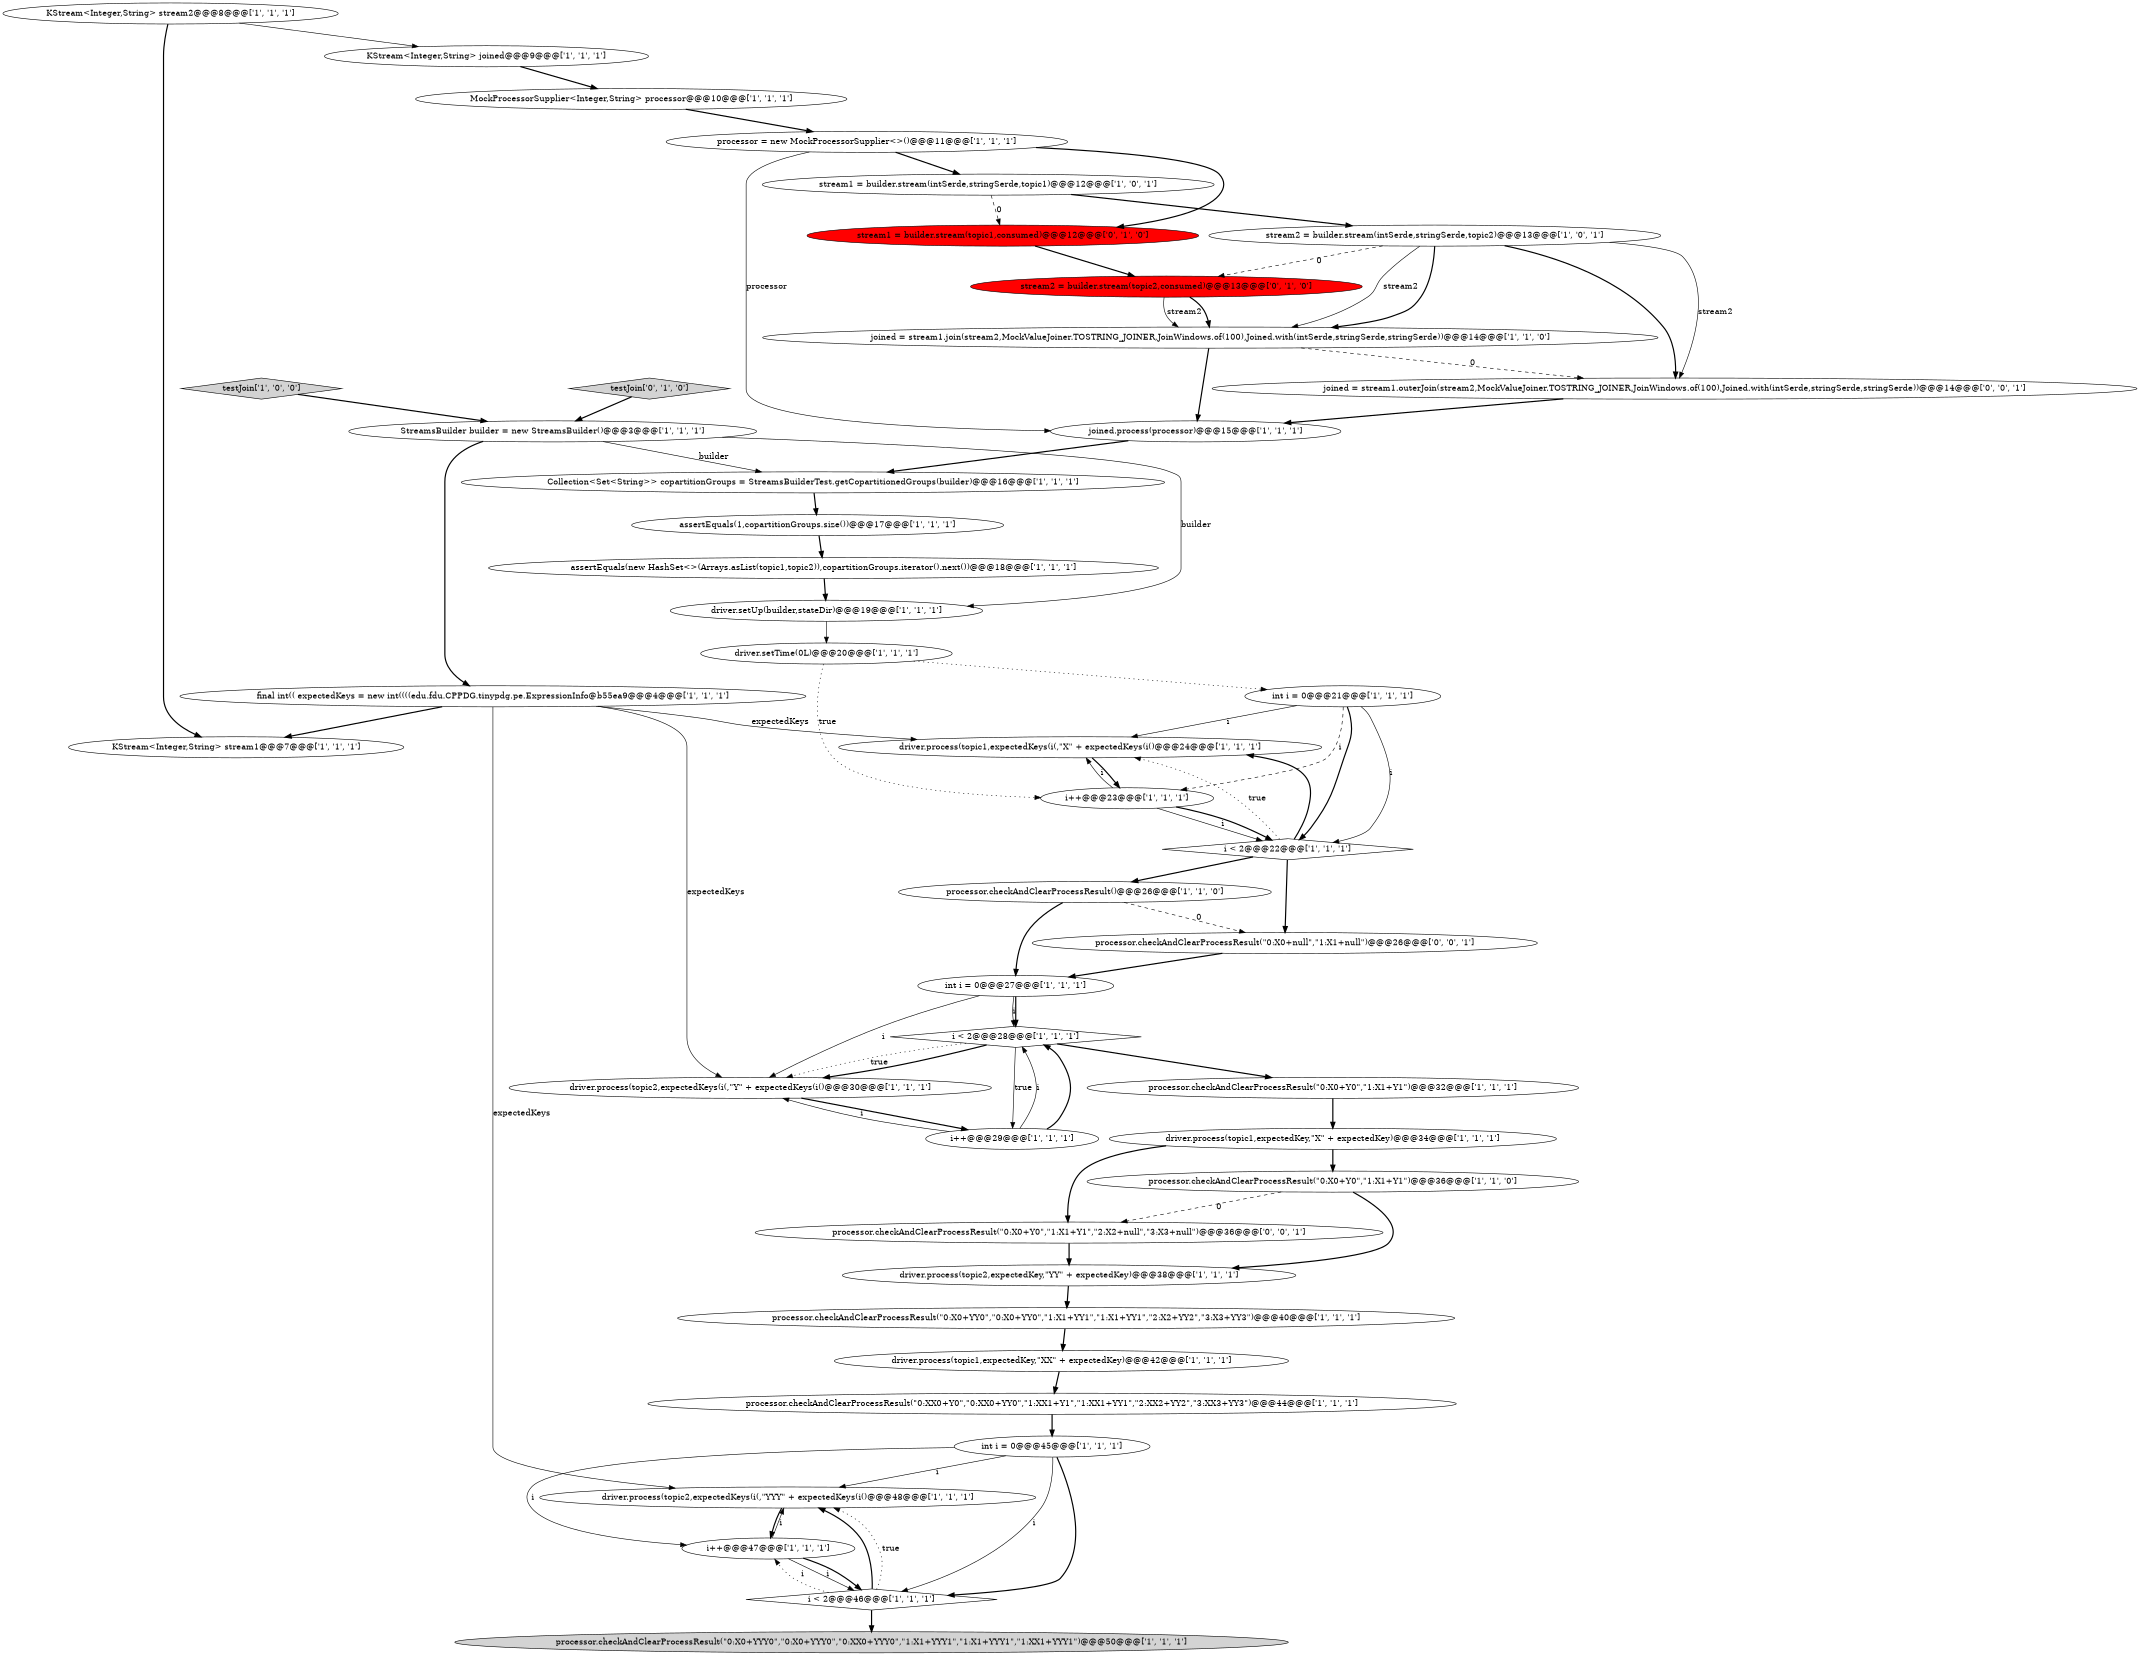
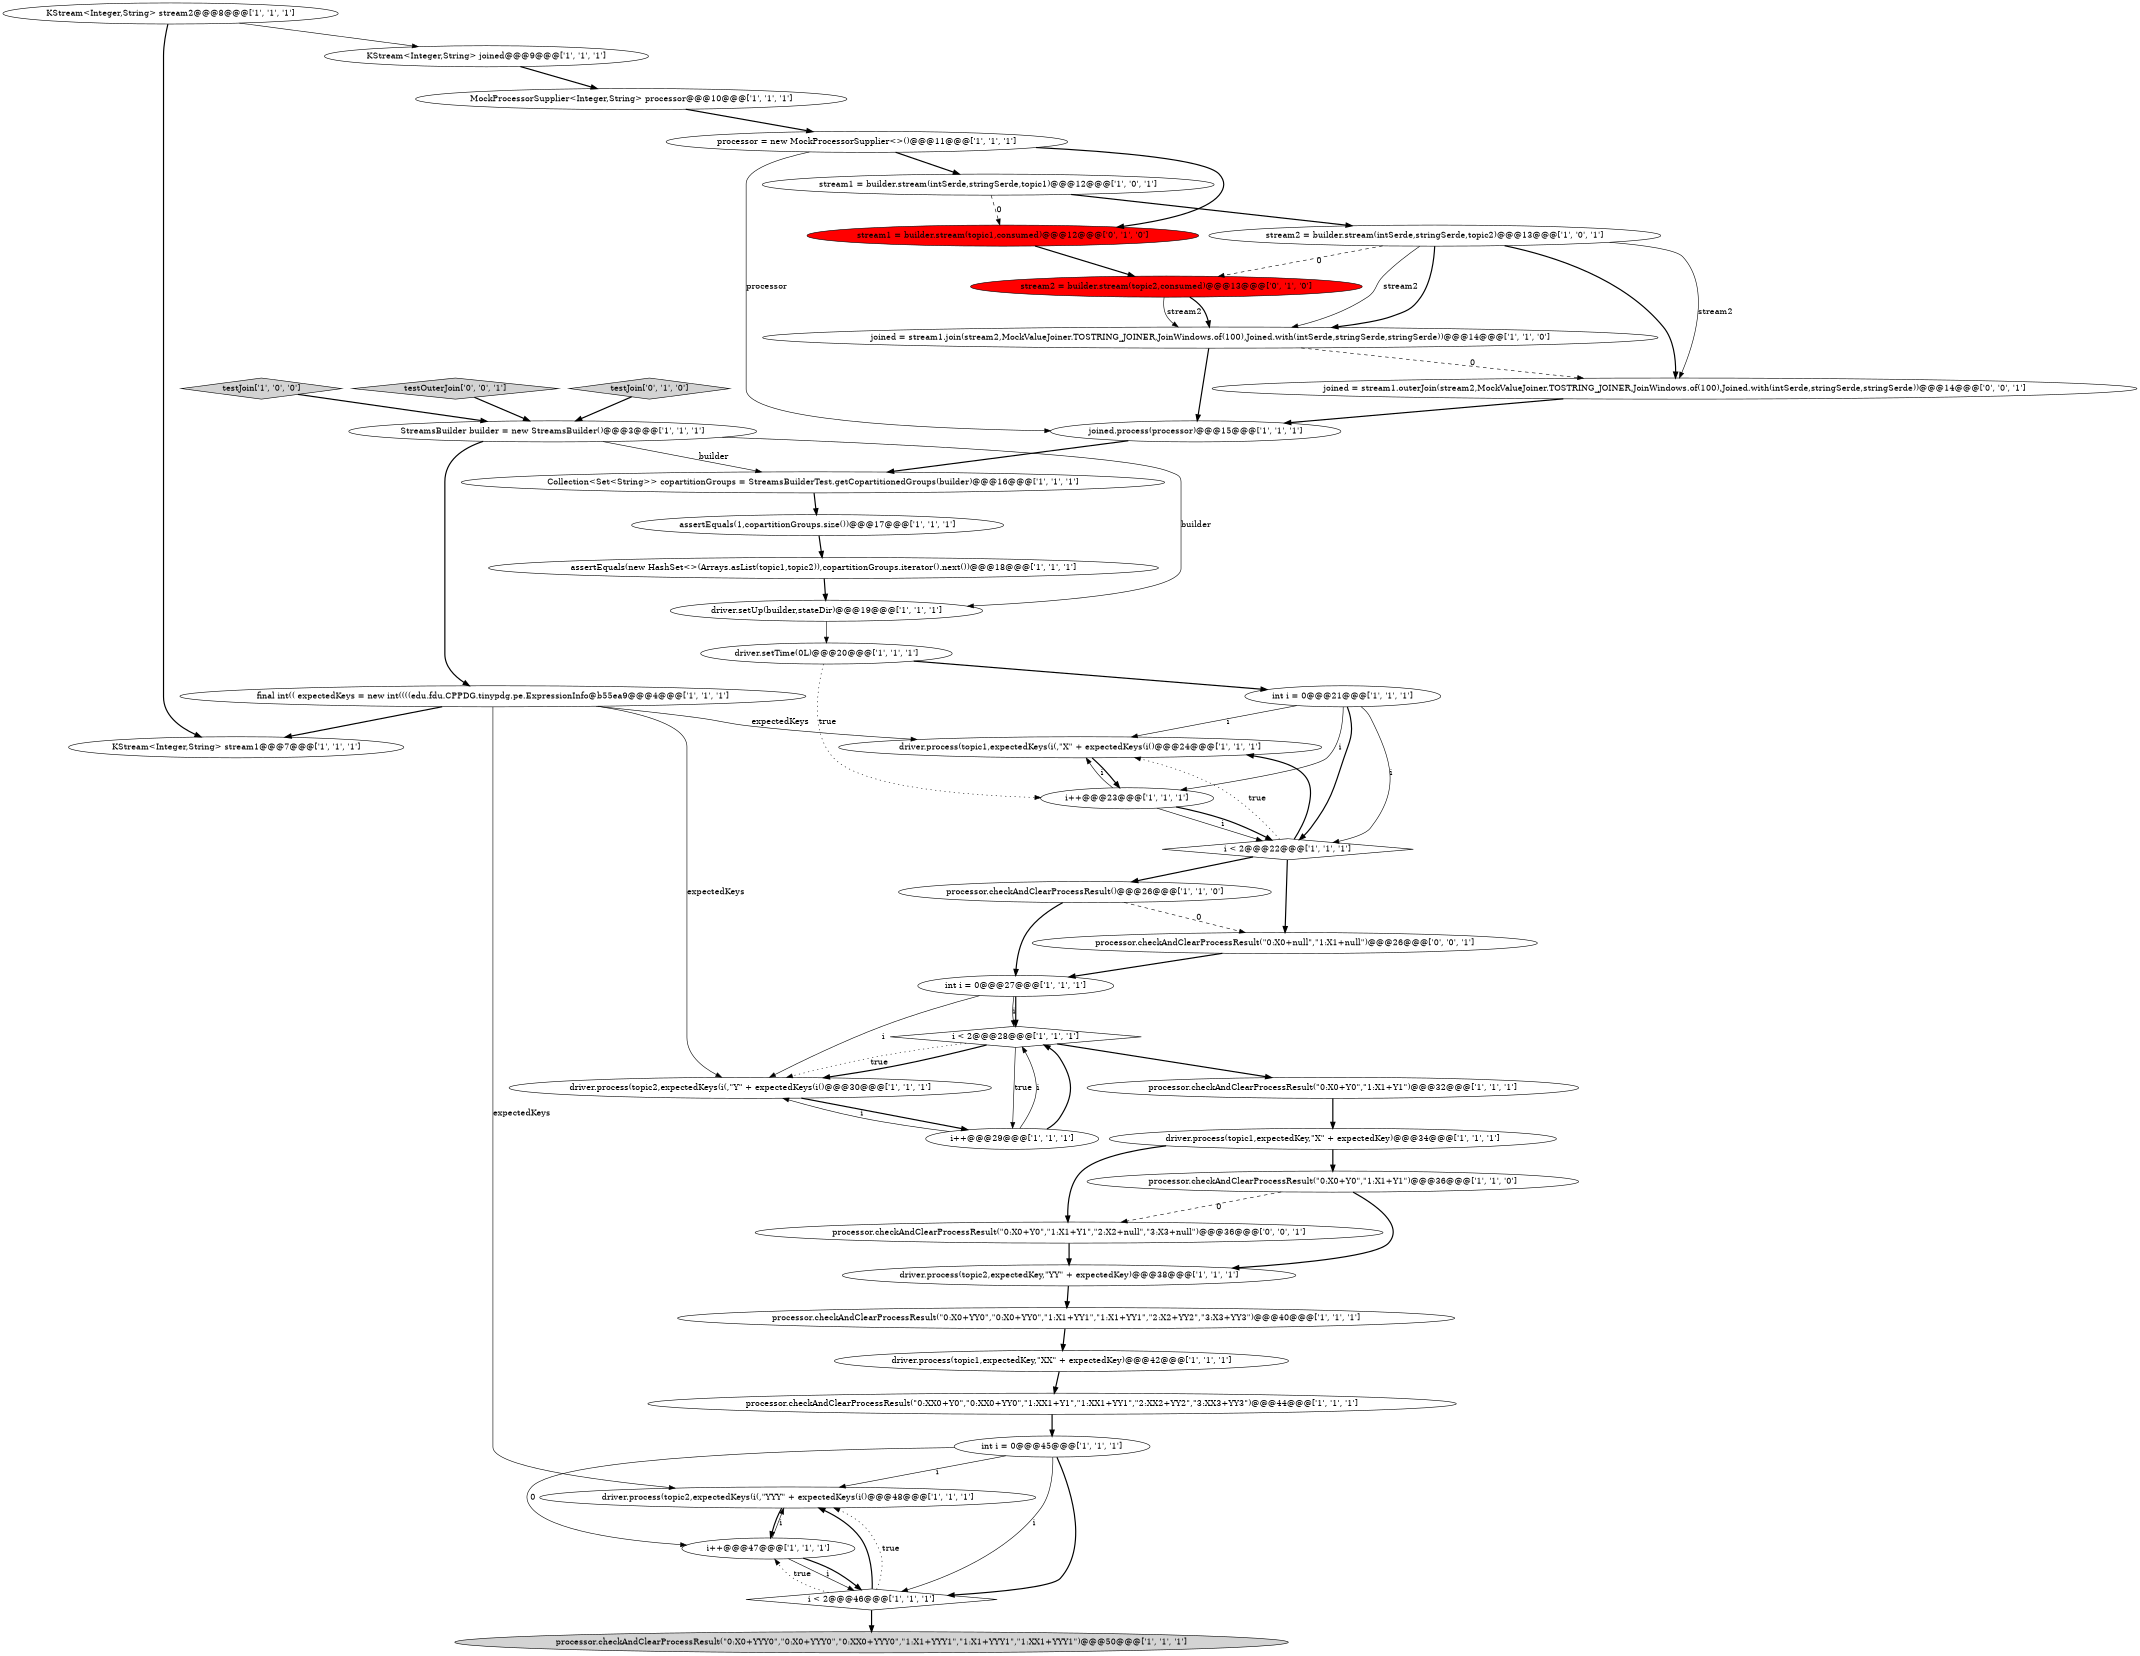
node "testOuterJoin['0', '0', '1']": added
edge "driver.setTime(0L)@@@20@@@['1', '1', '1']" -> "int i = 0@@@21@@@['1', '1', '1']": style dotted -> bold
edge "int i = 0@@@21@@@['1', '1', '1']" -> "i++@@@23@@@['1', '1', '1']": style dashed -> solid
edge "int i = 0@@@45@@@['1', '1', '1']" -> "i++@@@47@@@['1', '1', '1']": label "i" -> "0"
edge "i < 2@@@46@@@['1', '1', '1']" -> "i++@@@47@@@['1', '1', '1']": label "i" -> "true"
